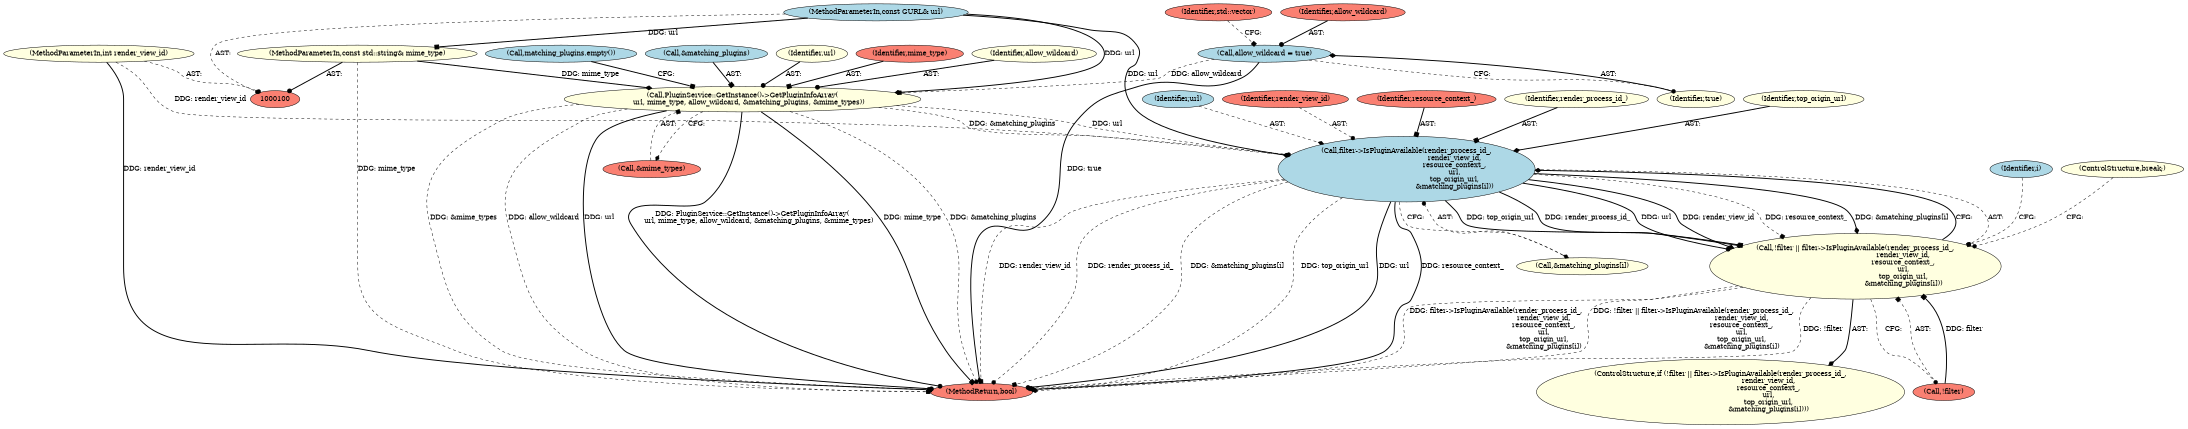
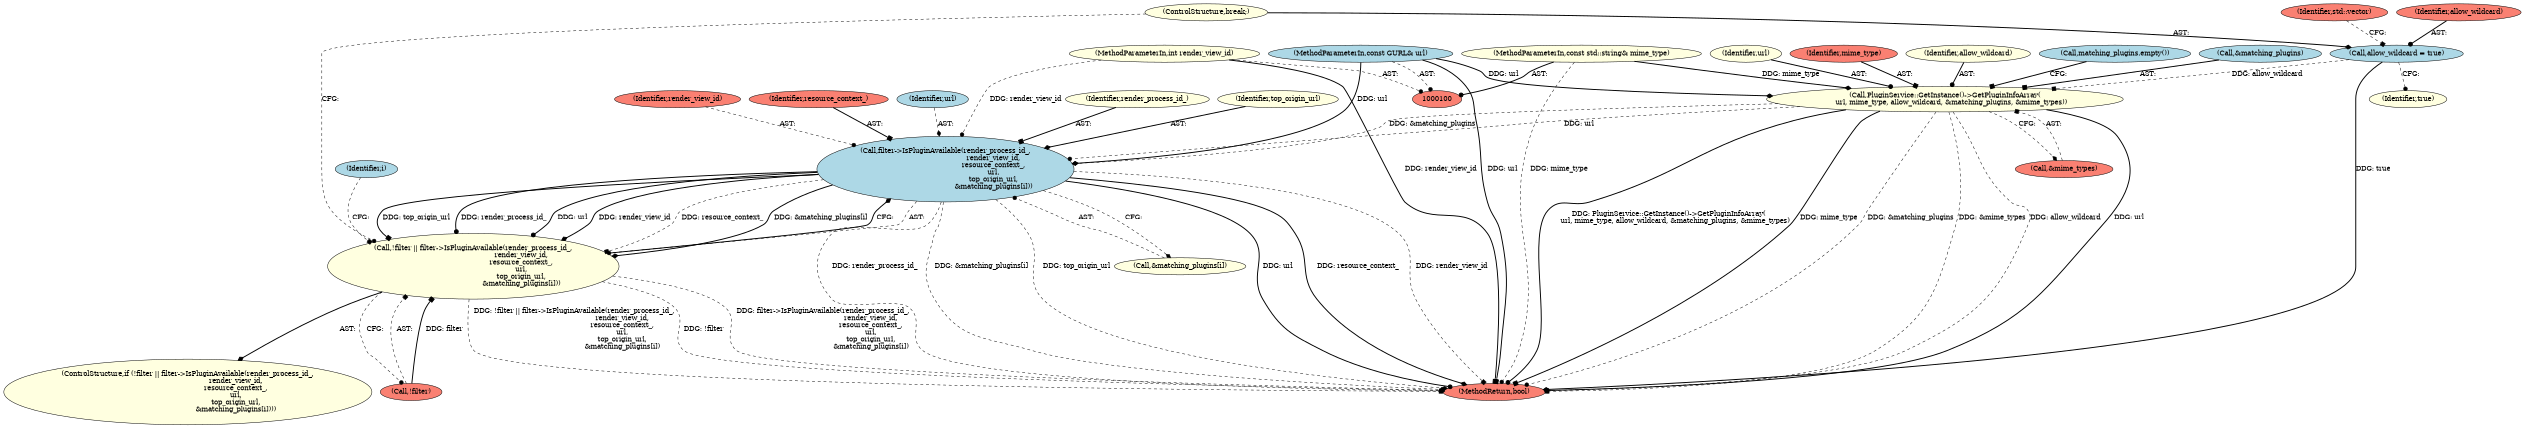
edge "(MethodParameterIn,const GURL& url)" -> "(MethodParameterIn,const std::string& mime_type)": now "(MethodParameterIn,const GURL& url)" -> "(MethodReturn,bool)"
edge "(Identifier,true)" -> "(Call,allow_wildcard = true)": now "(ControlStructure,break;)" -> "(Call,allow_wildcard = true)"
